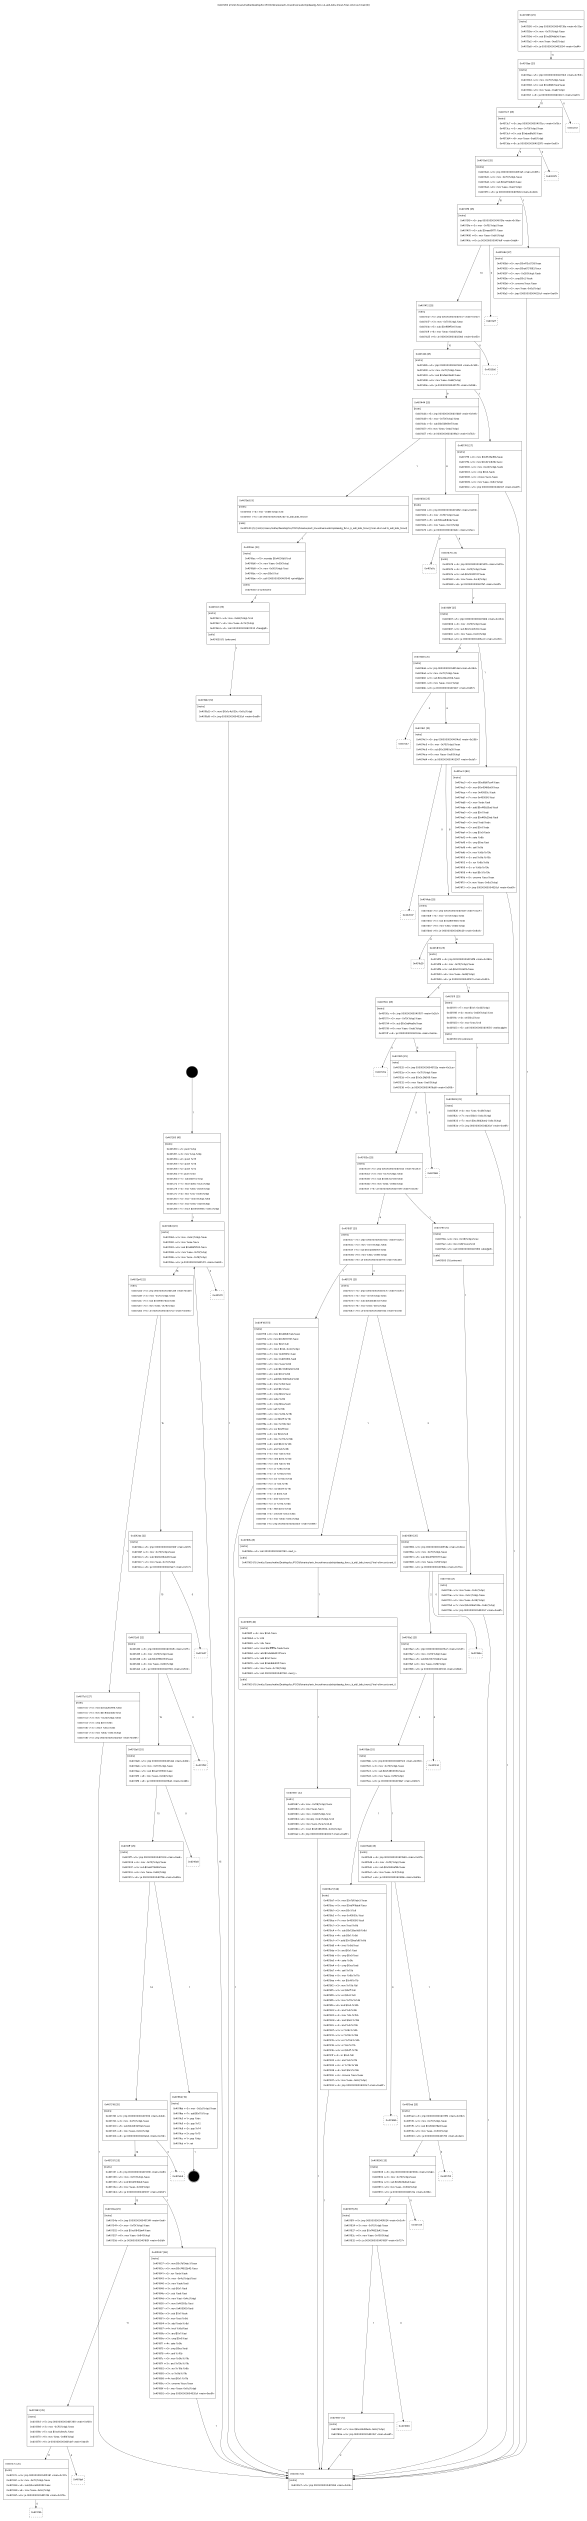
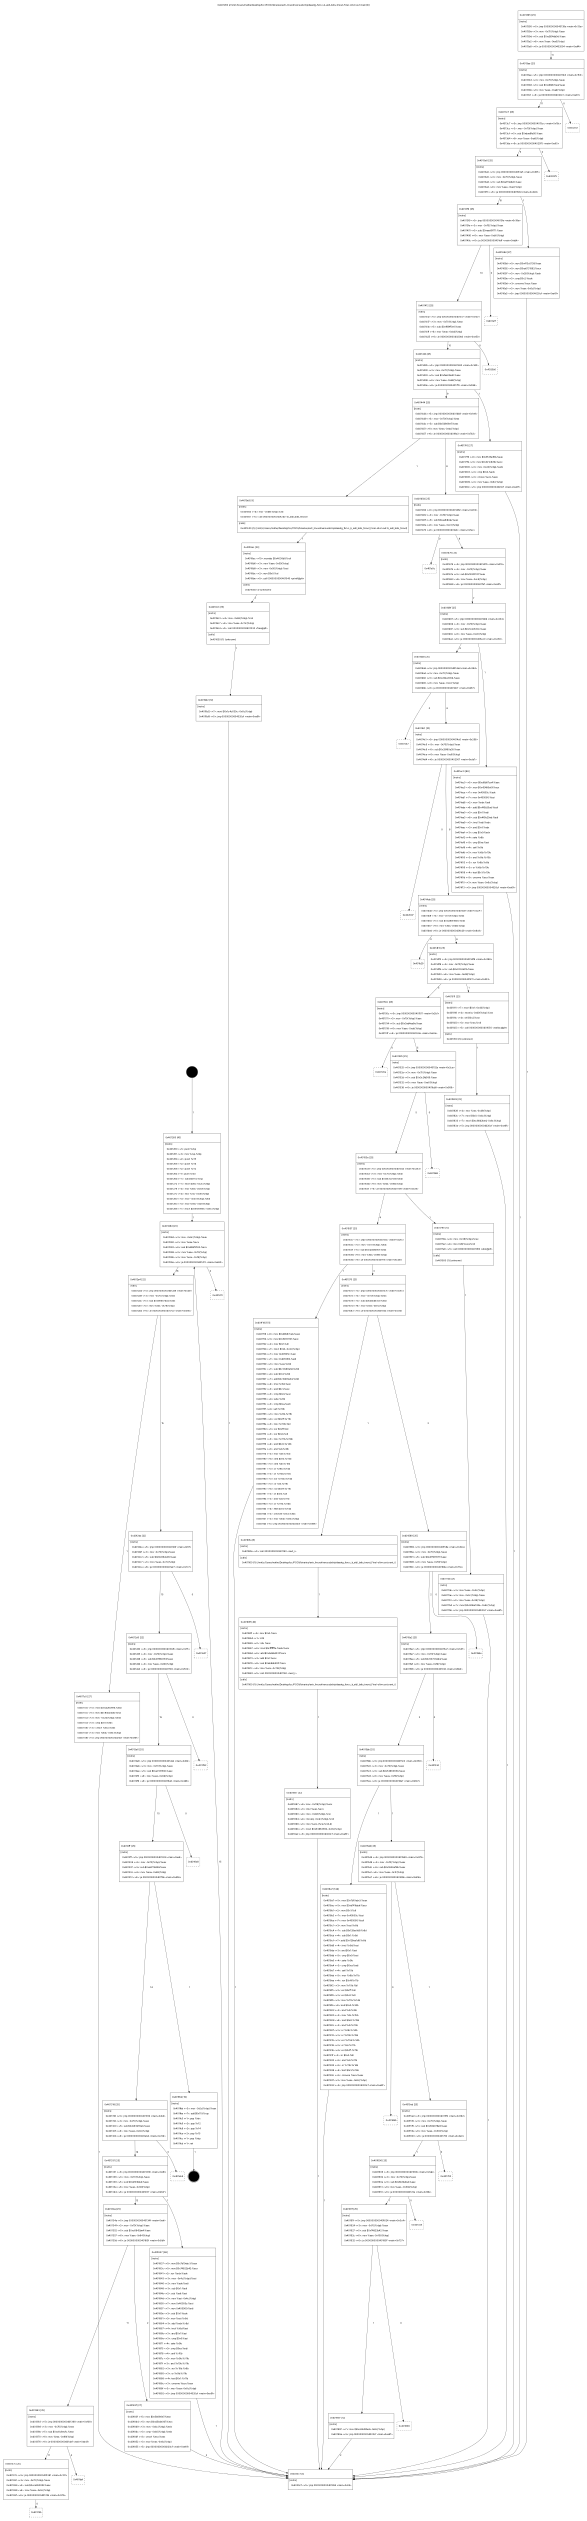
node "0x40183f [27]": added
